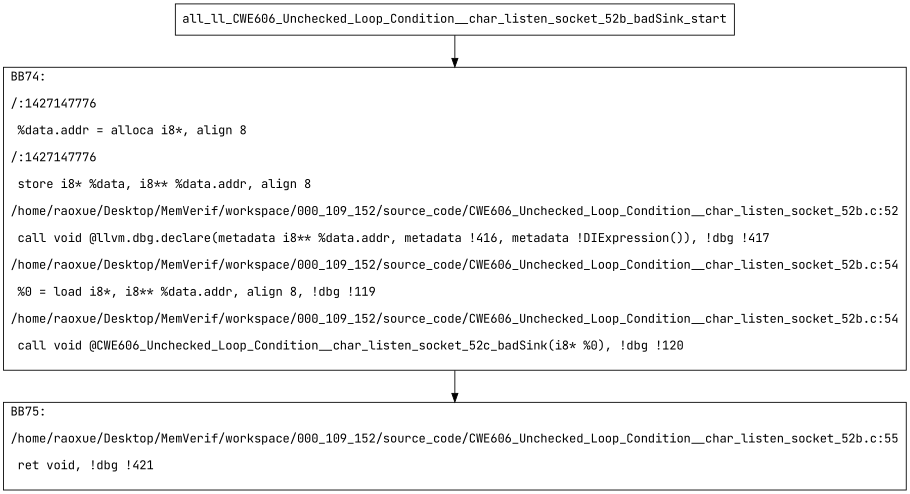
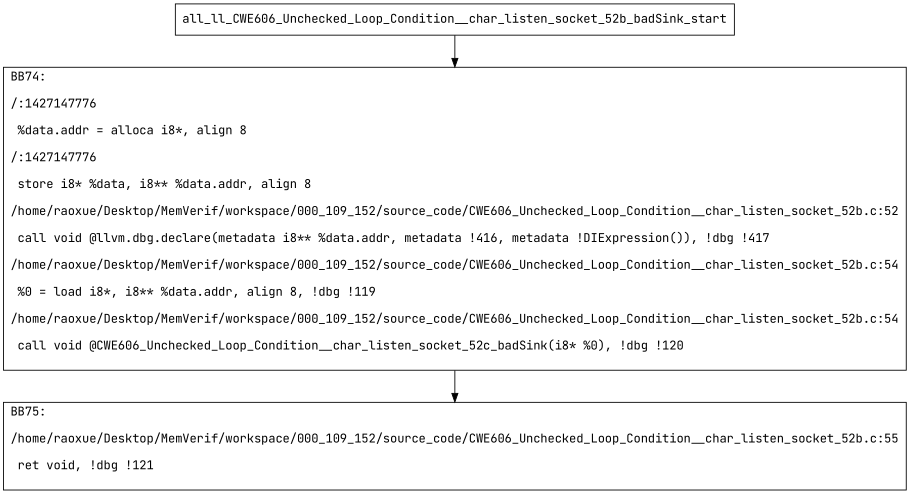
node "BB75:": text "ret void, !dbg !421" -> "ret void, !dbg !121"
